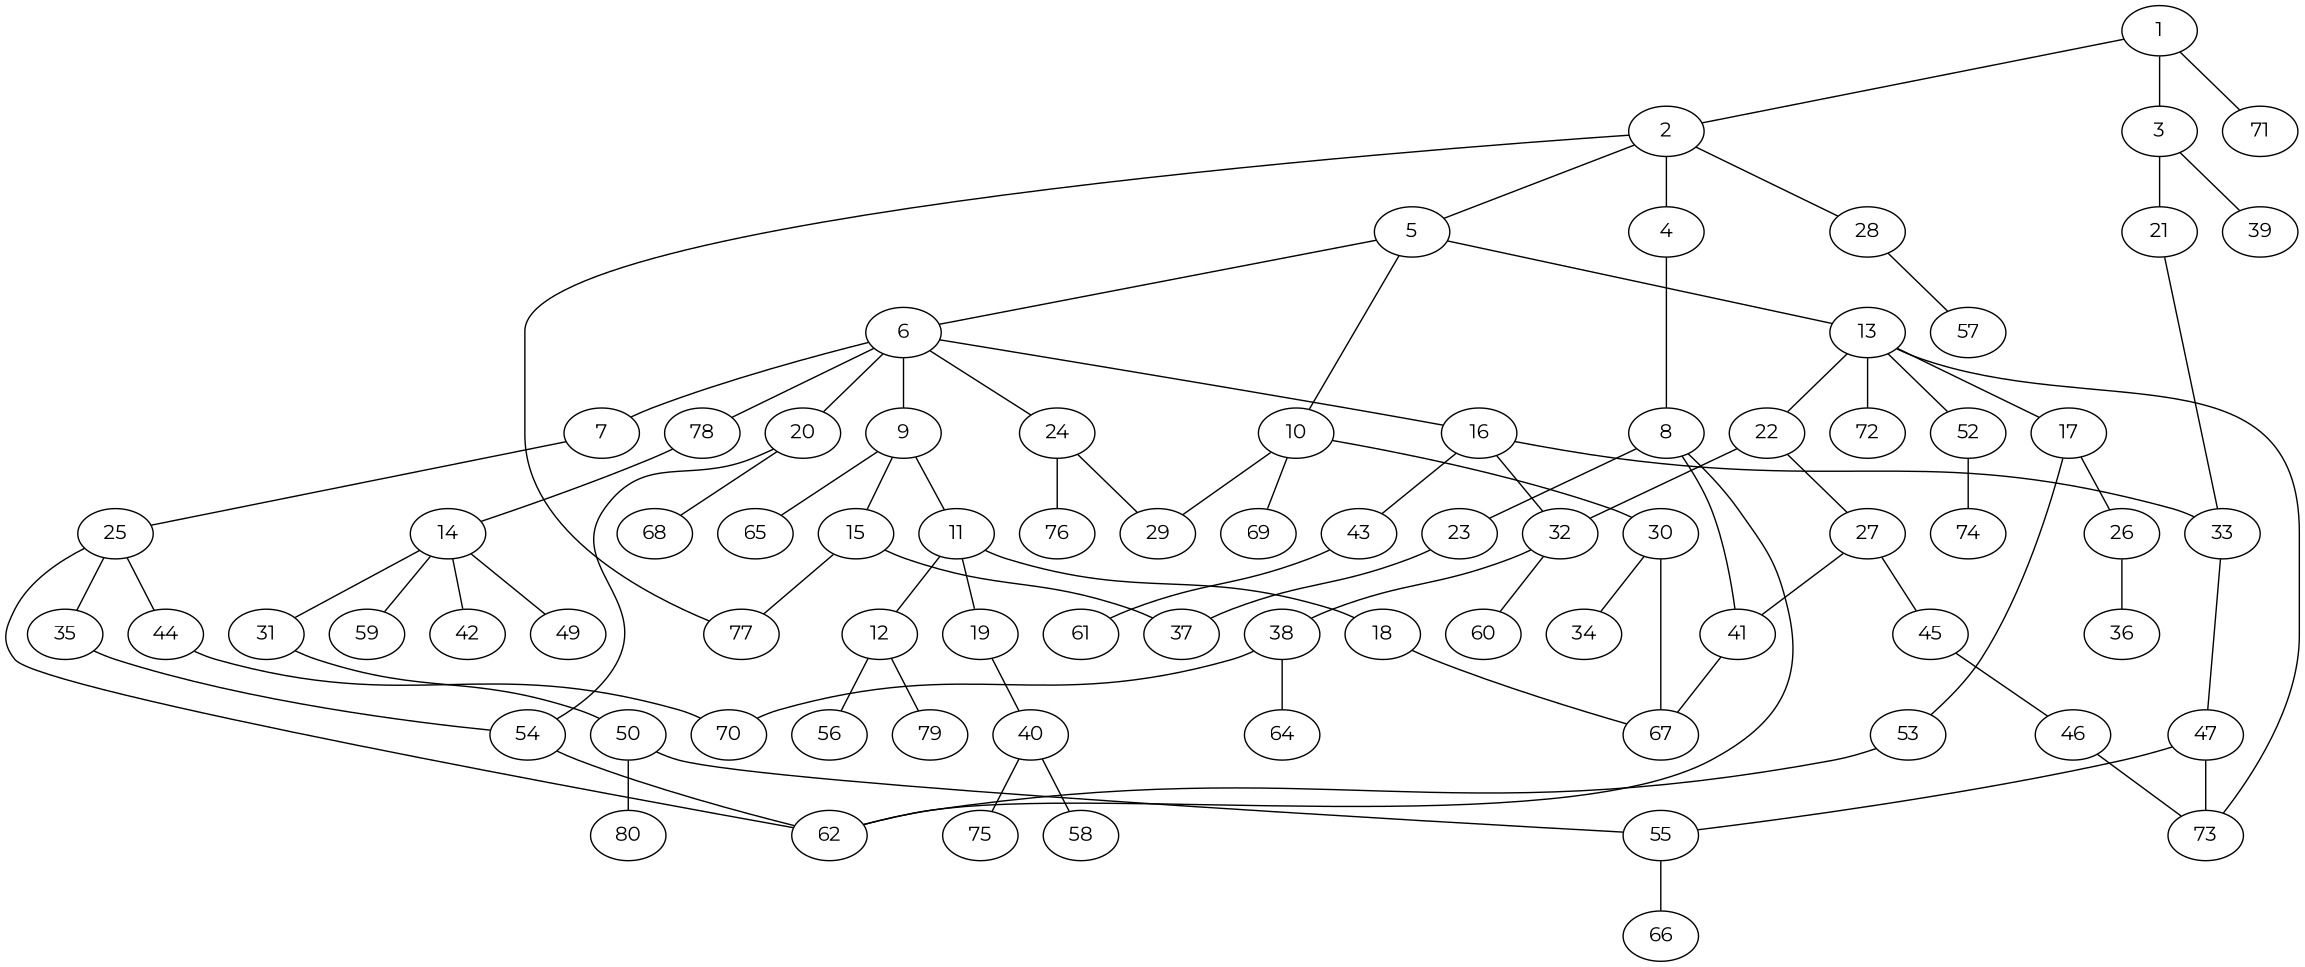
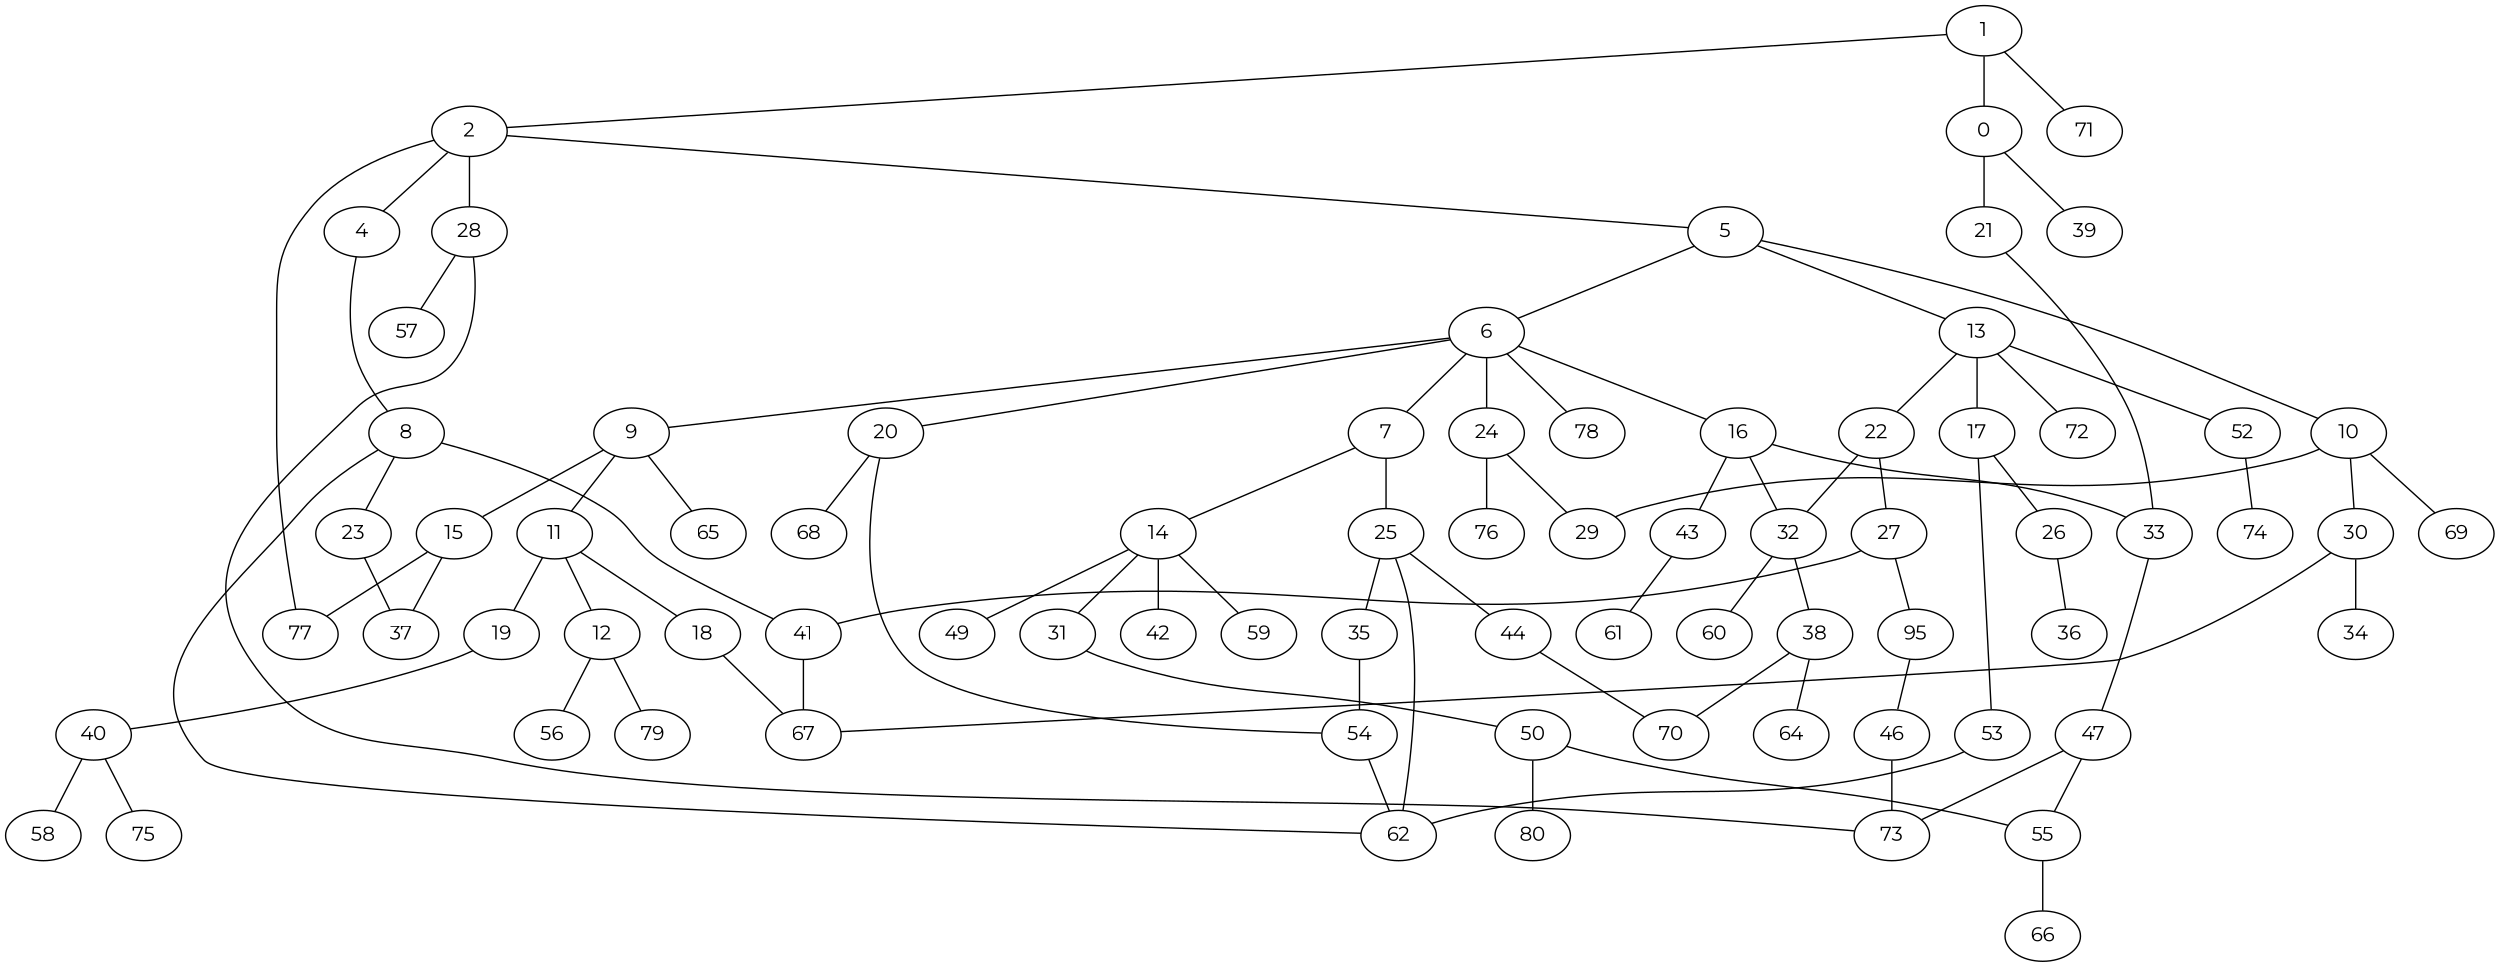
node "3": label "3" -> "0"
edge "13" -- "73": now "28" -- "73"
edge "78" -- "14": now "7" -- "14"
node "45": label "45" -> "95"
